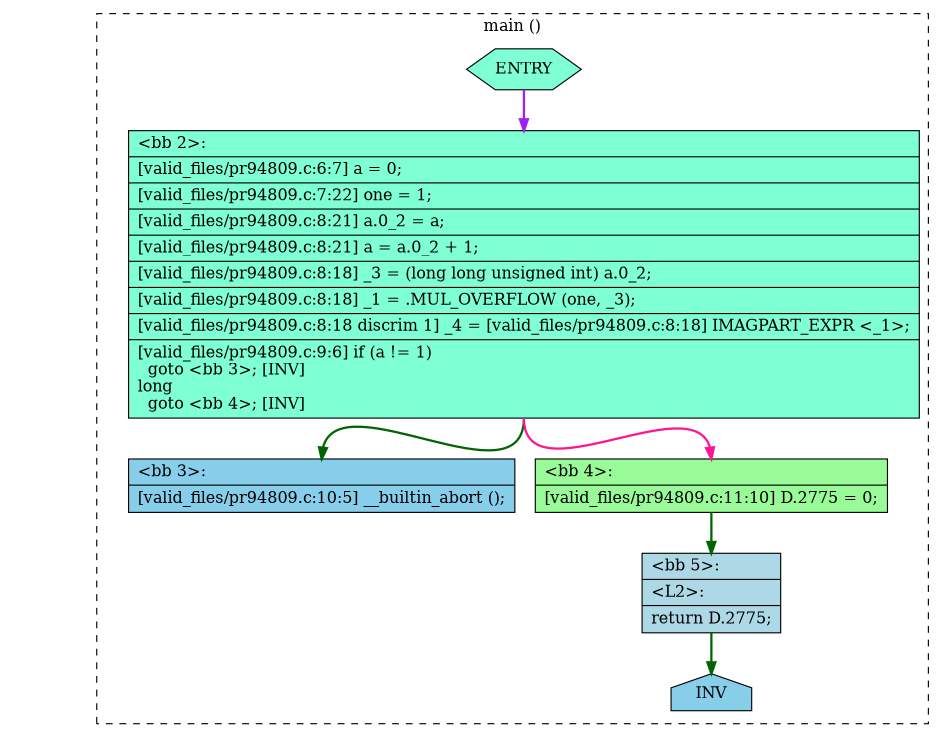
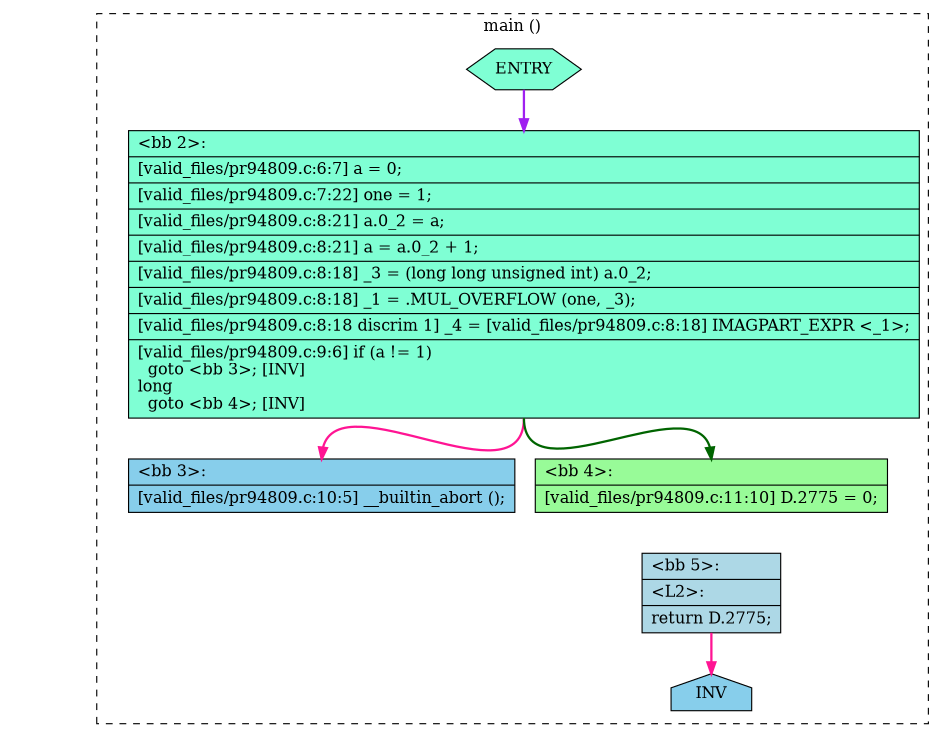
edge "<bb 2>:" -> "<bb 3>:": color darkgreen -> deeppink
edge "<bb 2>:" -> "<bb 4>:": color deeppink -> darkgreen
edge "<bb 4>:" -> "<bb 5>:": removed
edge "<bb 5>:" -> "INV": color darkgreen -> deeppink
